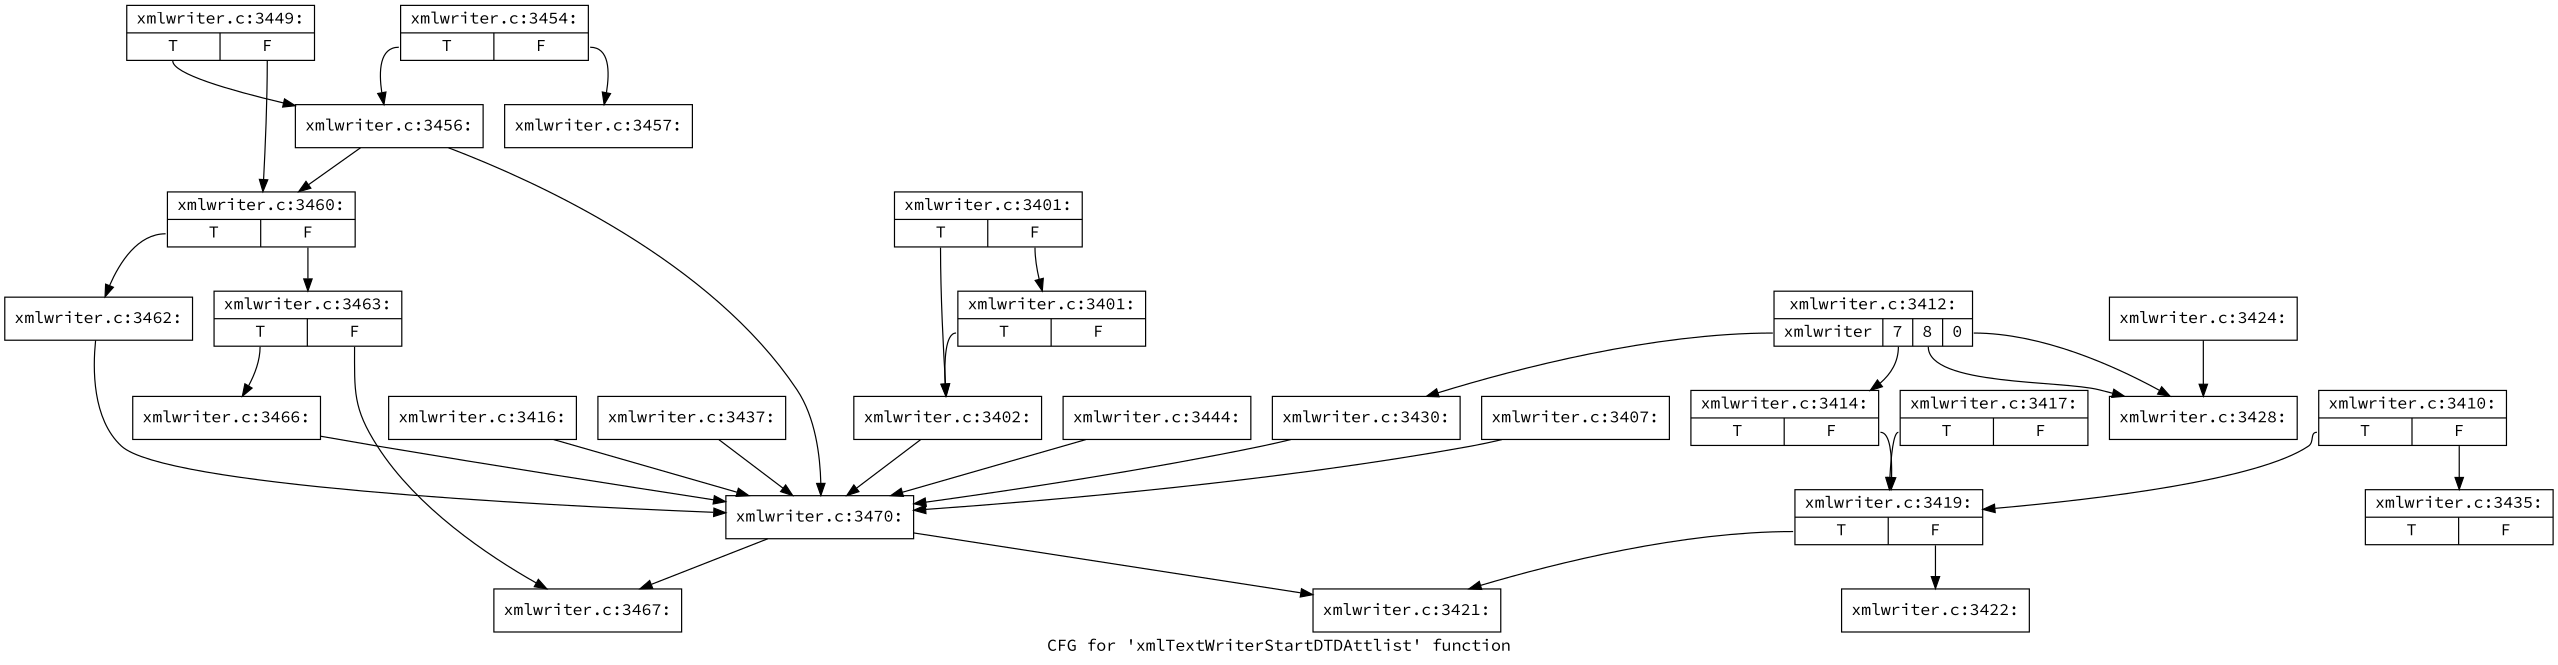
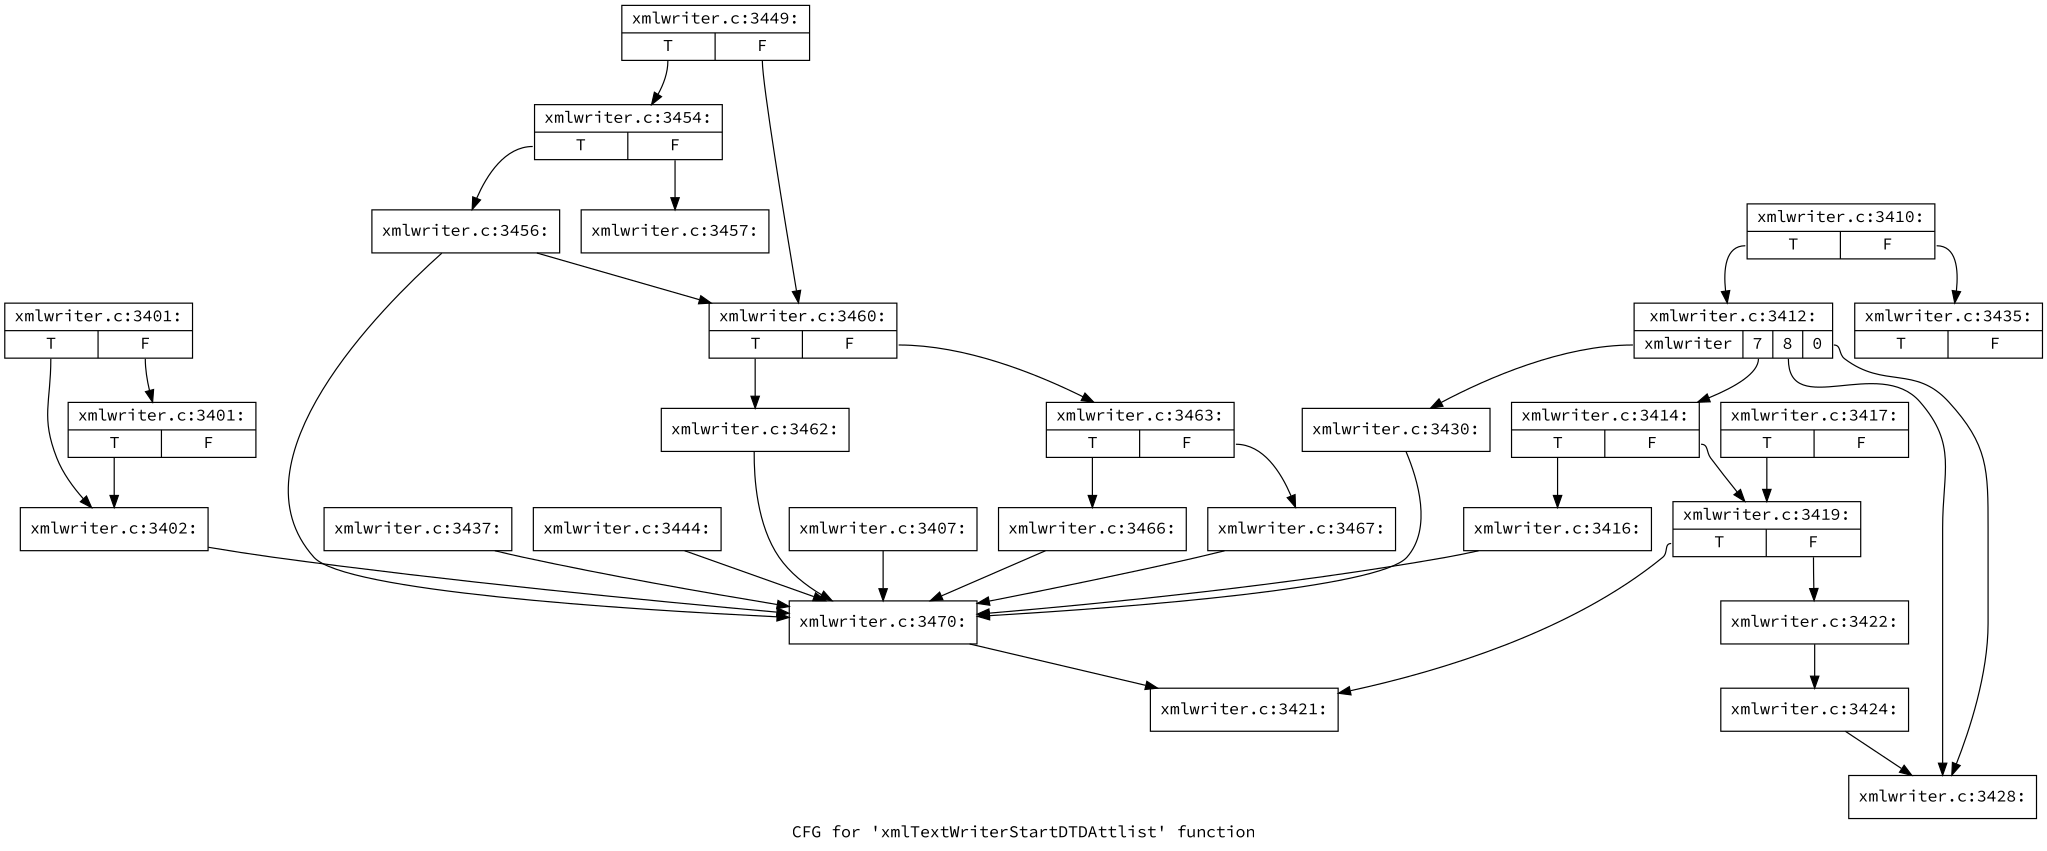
edge "xmlwriter.c:3449:" -> "xmlwriter.c:3456:": now "xmlwriter.c:3449:" -> "xmlwriter.c:3454:"
edge "xmlwriter.c:3414:" -> "xmlwriter.c:3416:": added
edge "xmlwriter.c:3410:" -> "xmlwriter.c:3419:": now "xmlwriter.c:3410:" -> "xmlwriter.c:3412:"
edge "xmlwriter.c:3470:" -> "xmlwriter.c:3467:": reversed
edge "xmlwriter.c:3422:" -> "xmlwriter.c:3424:": added
